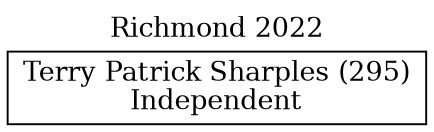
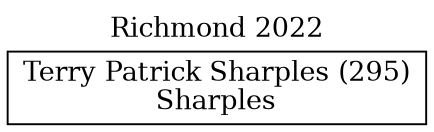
node "Terry Patrick Sharples (295) Independent": label "Terry Patrick Sharples (295) Independent" -> "Terry Patrick Sharples (295) Sharples"
